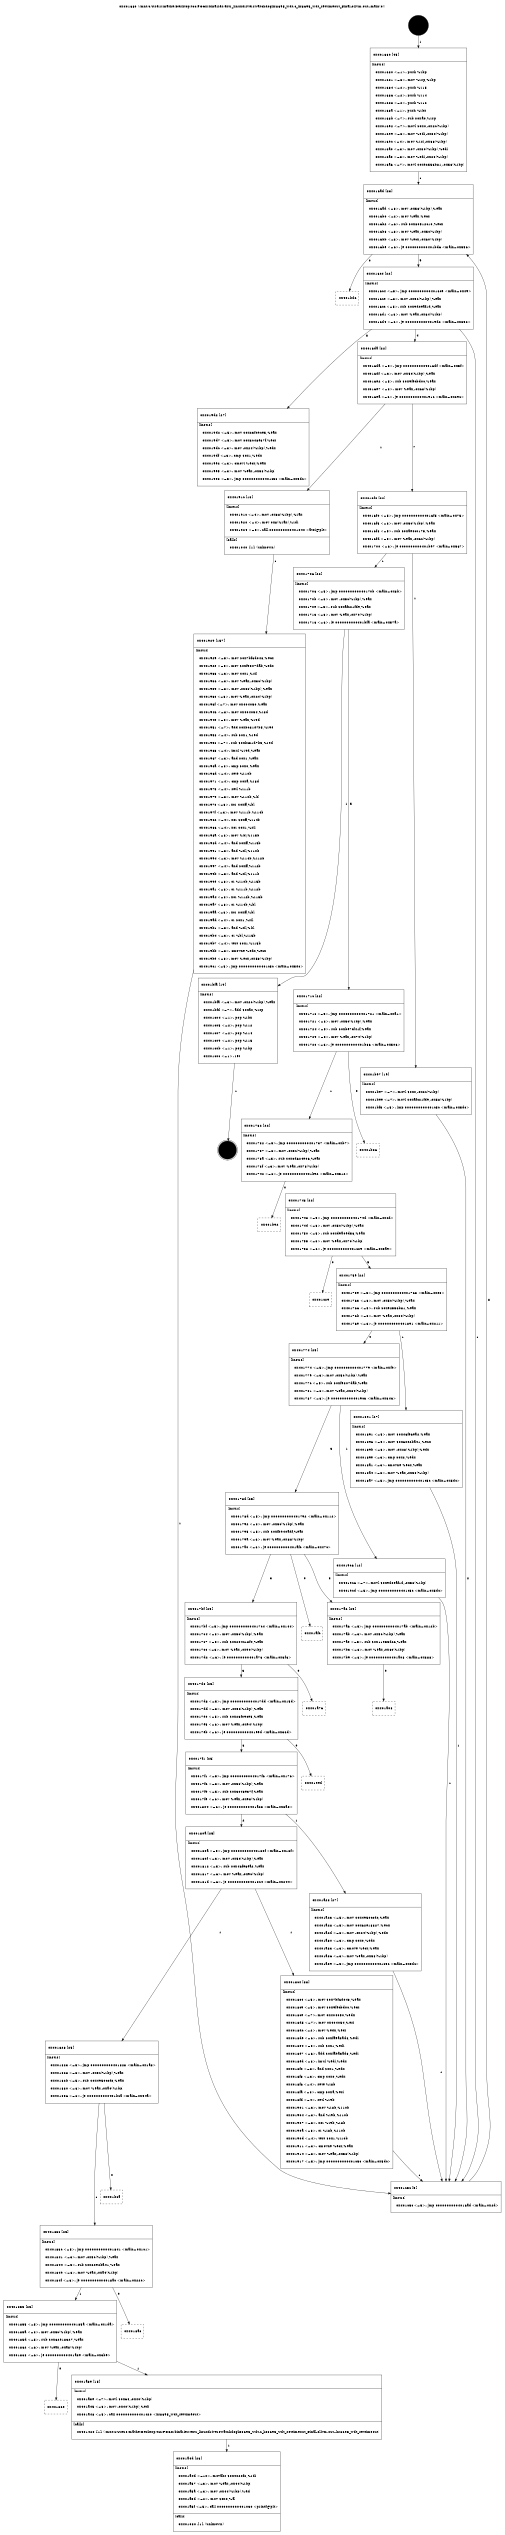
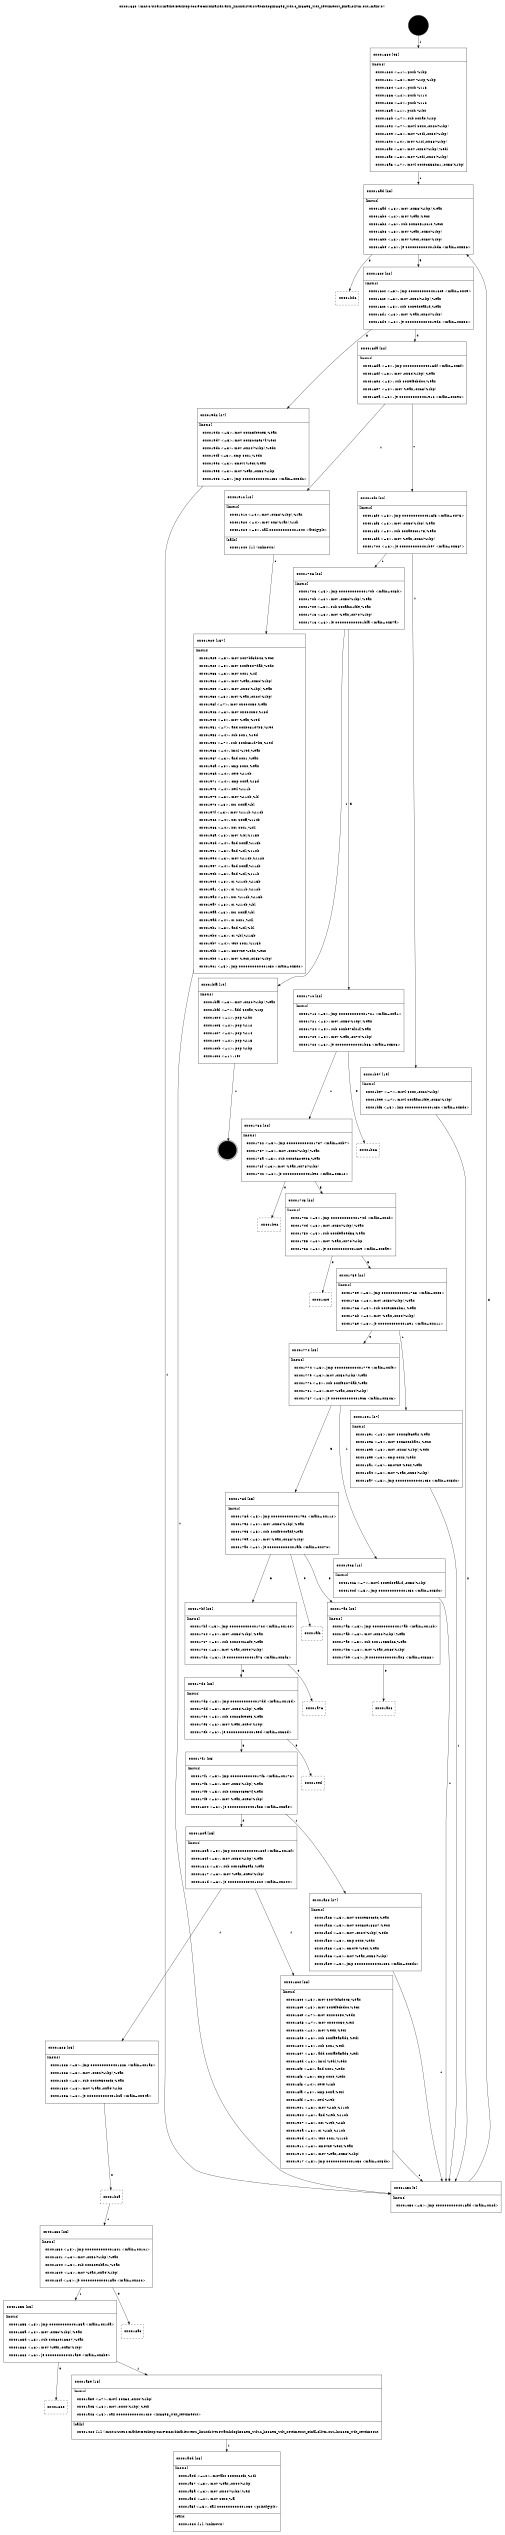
edge "0x401732 [22]" -> "0x401748 [22]": added, label "5"
edge "0x4016c4 [22]" -> "0x401c5c [5]": now "0x4019d2 [27]" -> "0x401c5c [5]"
edge "0x401823 [25]" -> "0x40183c [25]": now "0x401bca" -> "0x40183c [25]"
